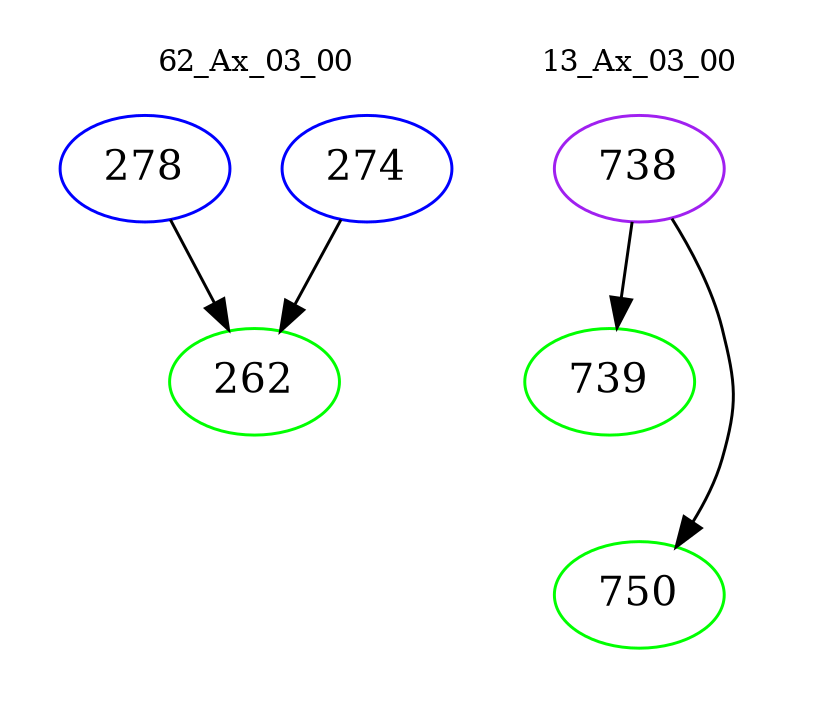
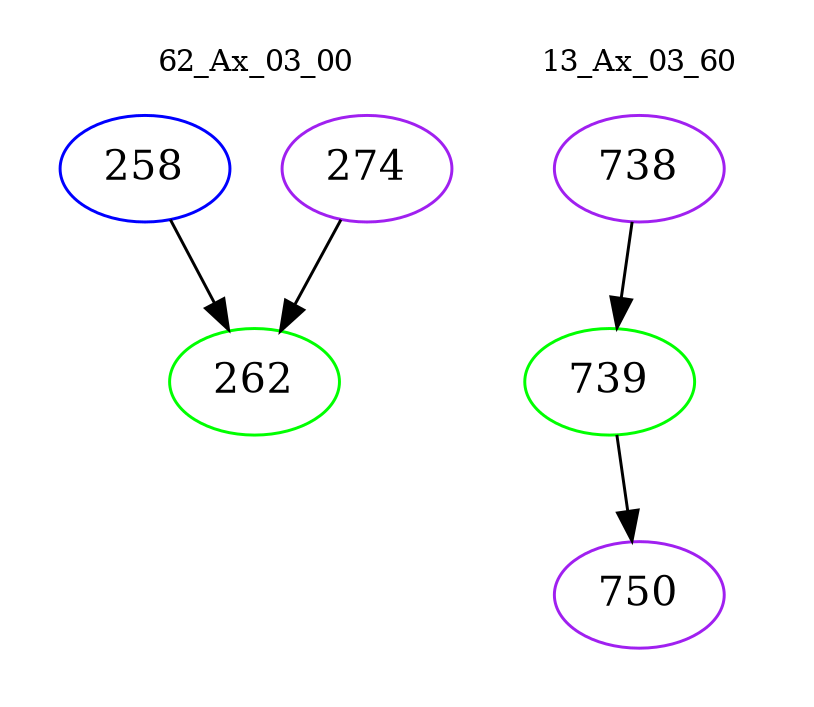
cluster "13_Ax_03_00": label "13_Ax_03_00" -> "13_Ax_03_60"
node "278": label "278" -> "258"
node "274": color blue -> purple
edge "738" -> "750": now "739" -> "750"
node "750": color green -> purple
